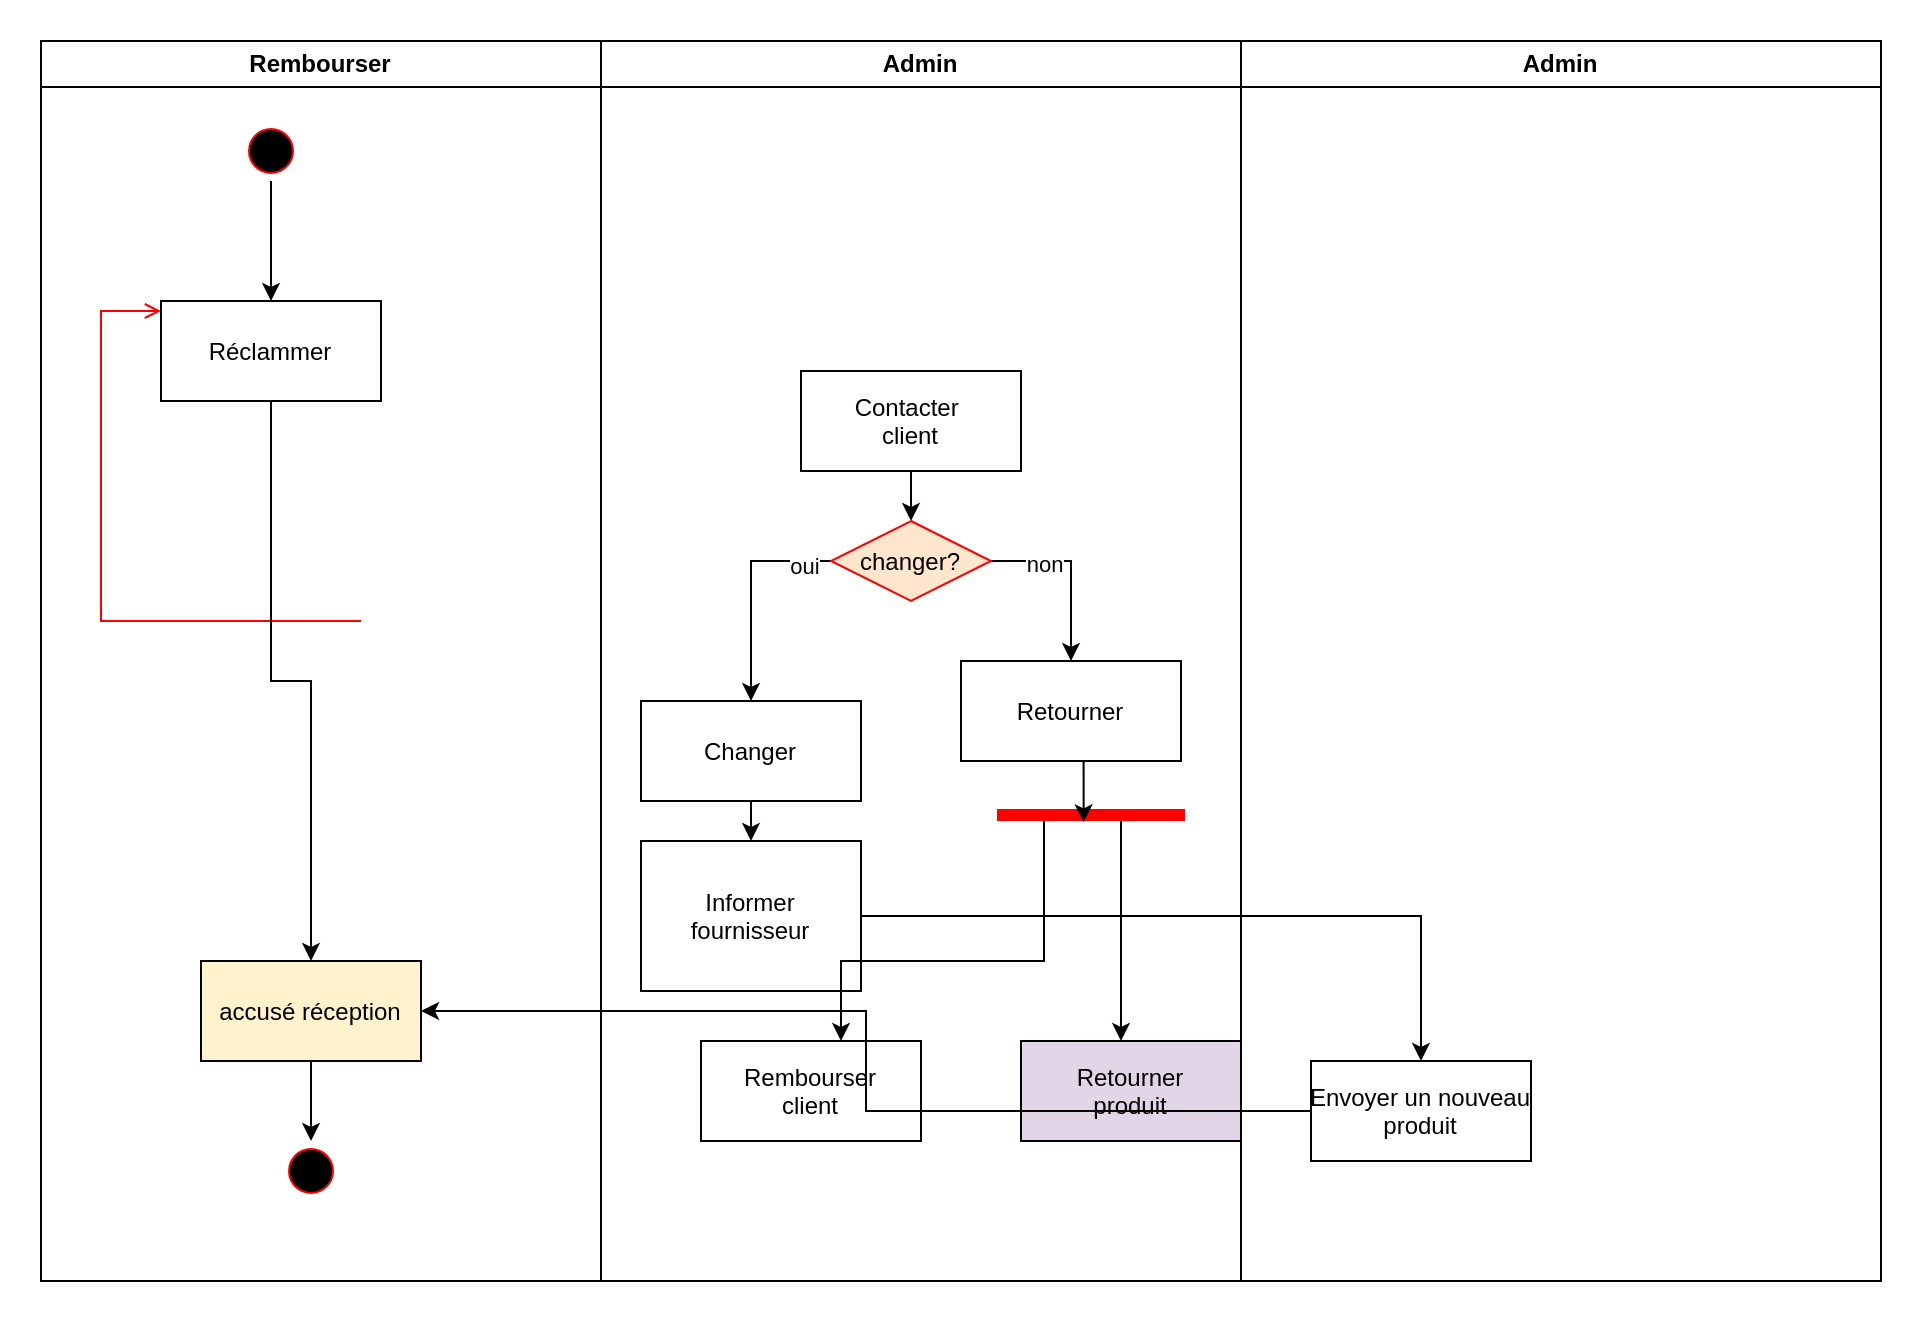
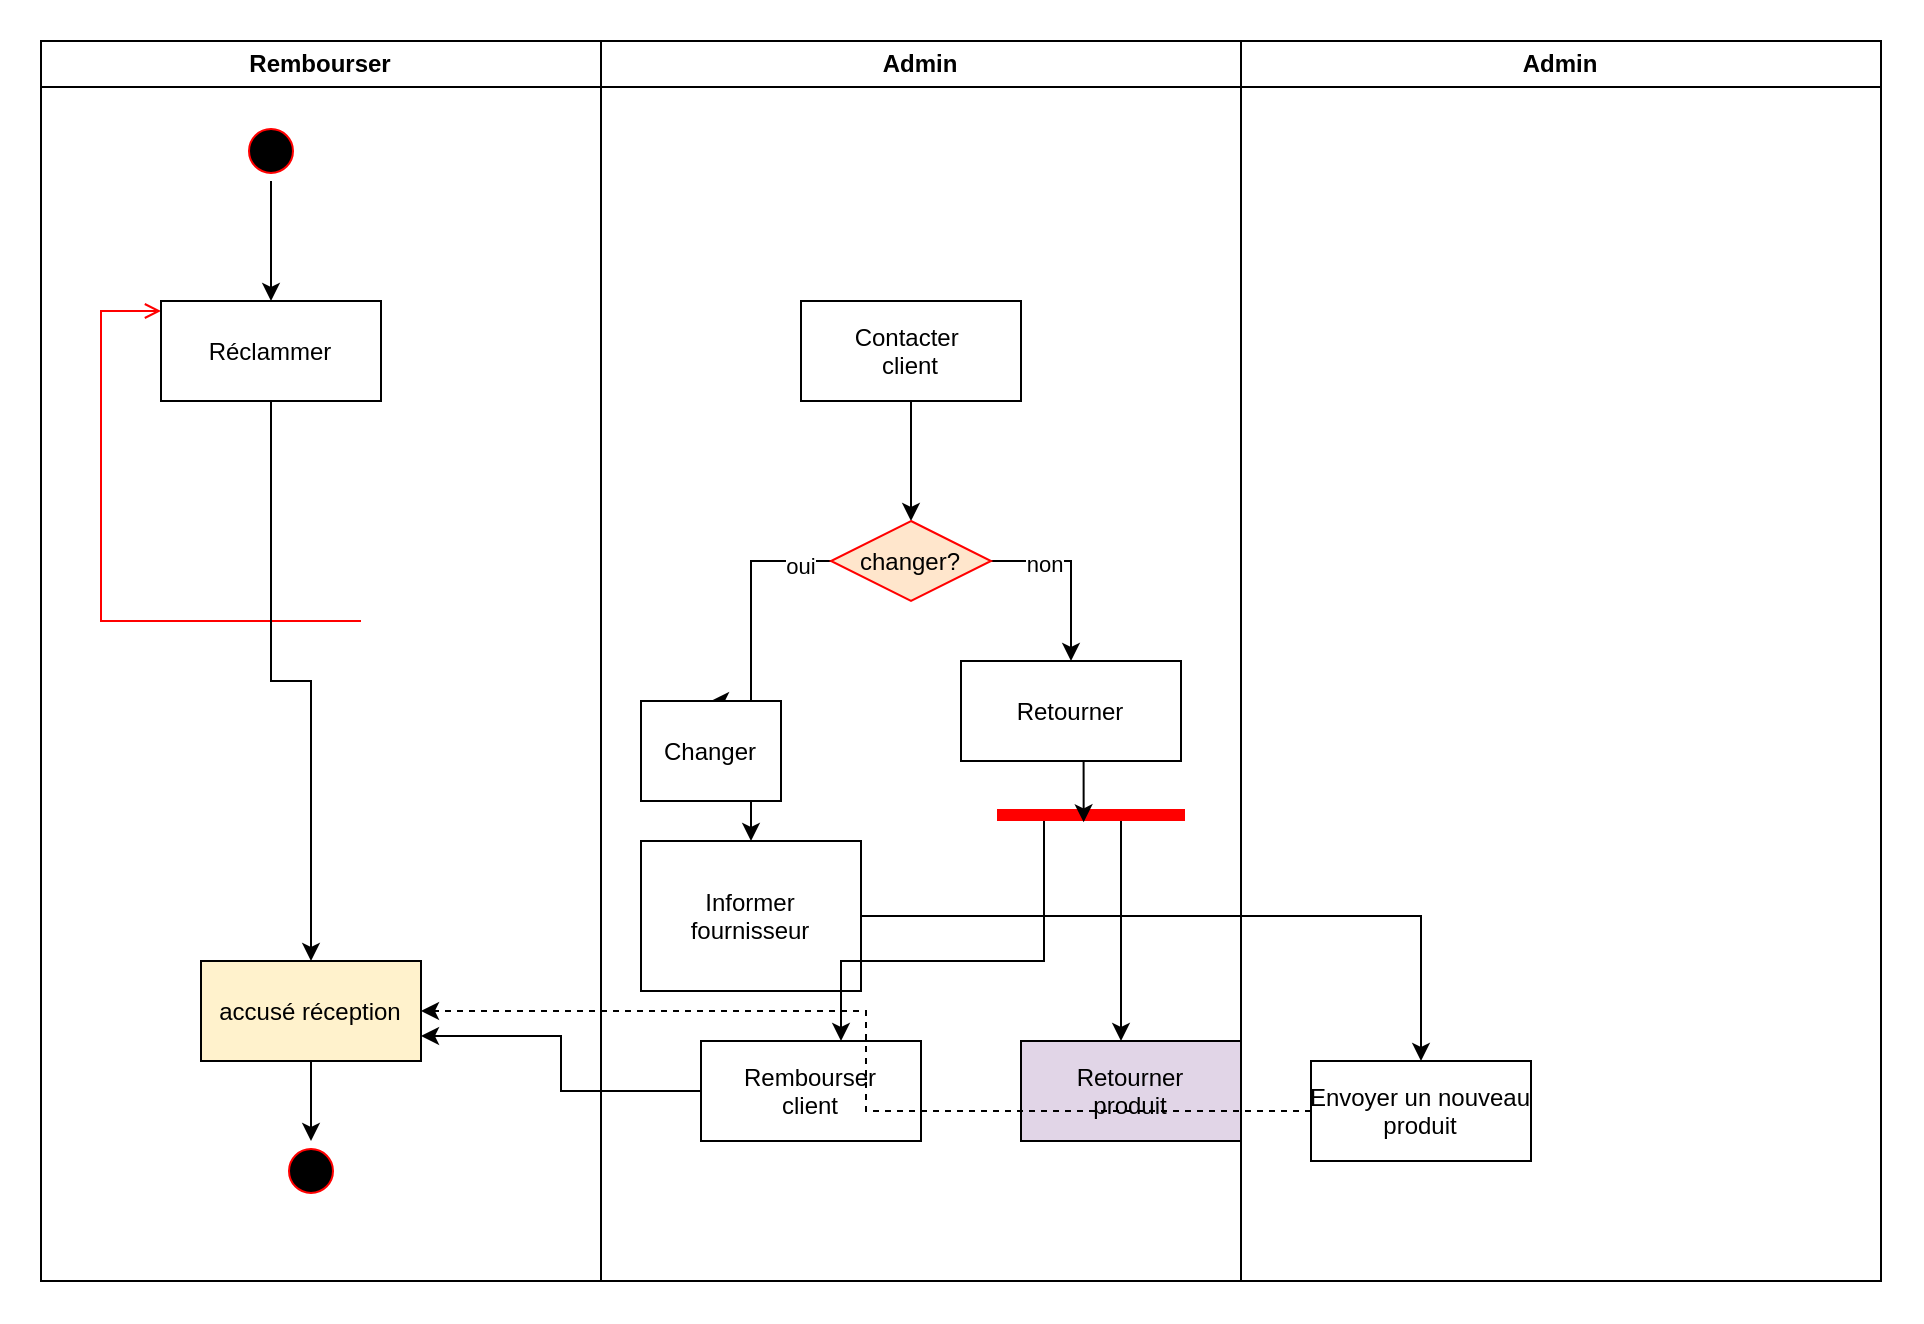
node "Contacter client": moved (911, 421) -> (911, 351)
node "Changer": size 220x100 -> 140x100
edge "Rembourser client" -> "accusé réception": added
edge "Envoyer un nouveau produit" -> "accusé réception": style solid -> dashed
